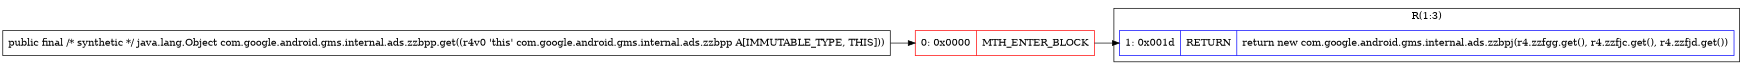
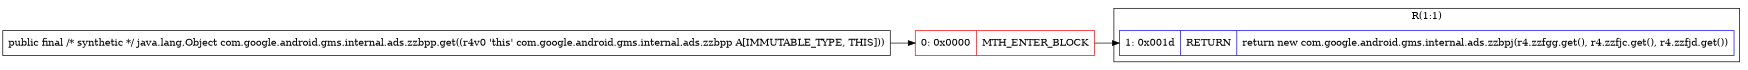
cluster "R(1:3)": label "R(1:3)" -> "R(1:1)"
